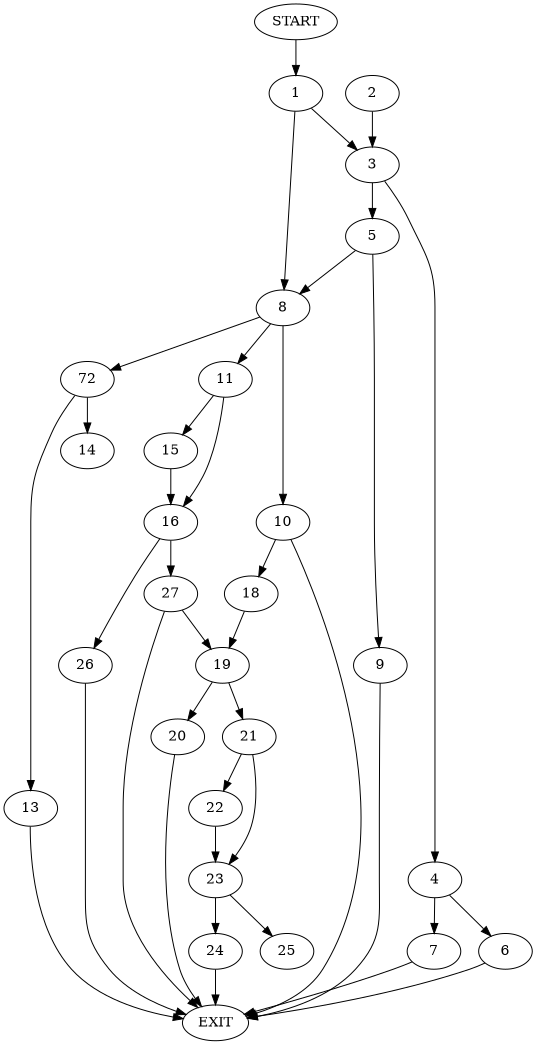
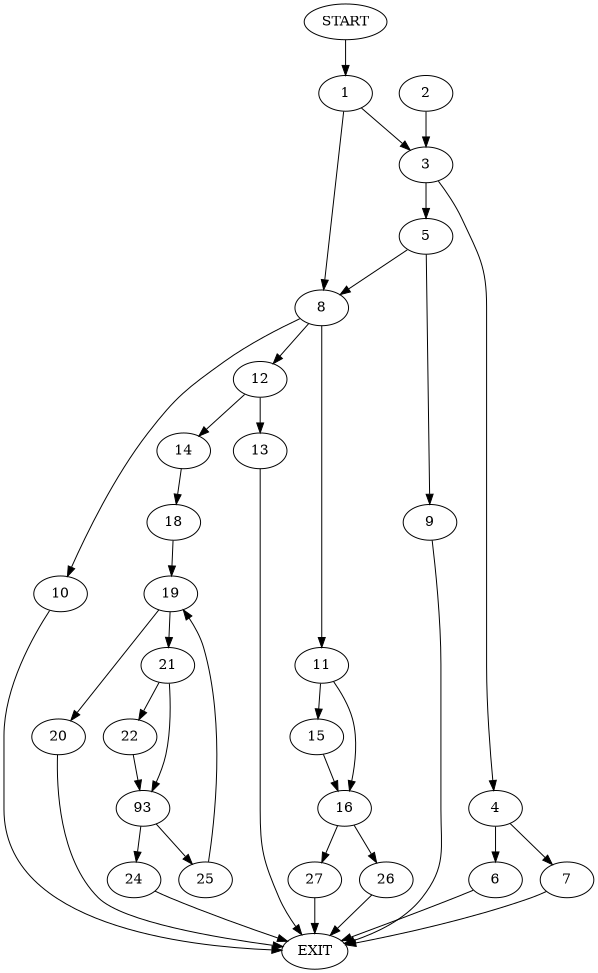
node "72": label "72" -> "12"
edge "10" -> "18": now "14" -> "18"
edge "27" -> "19": now "25" -> "19"
node "23": label "23" -> "93"
